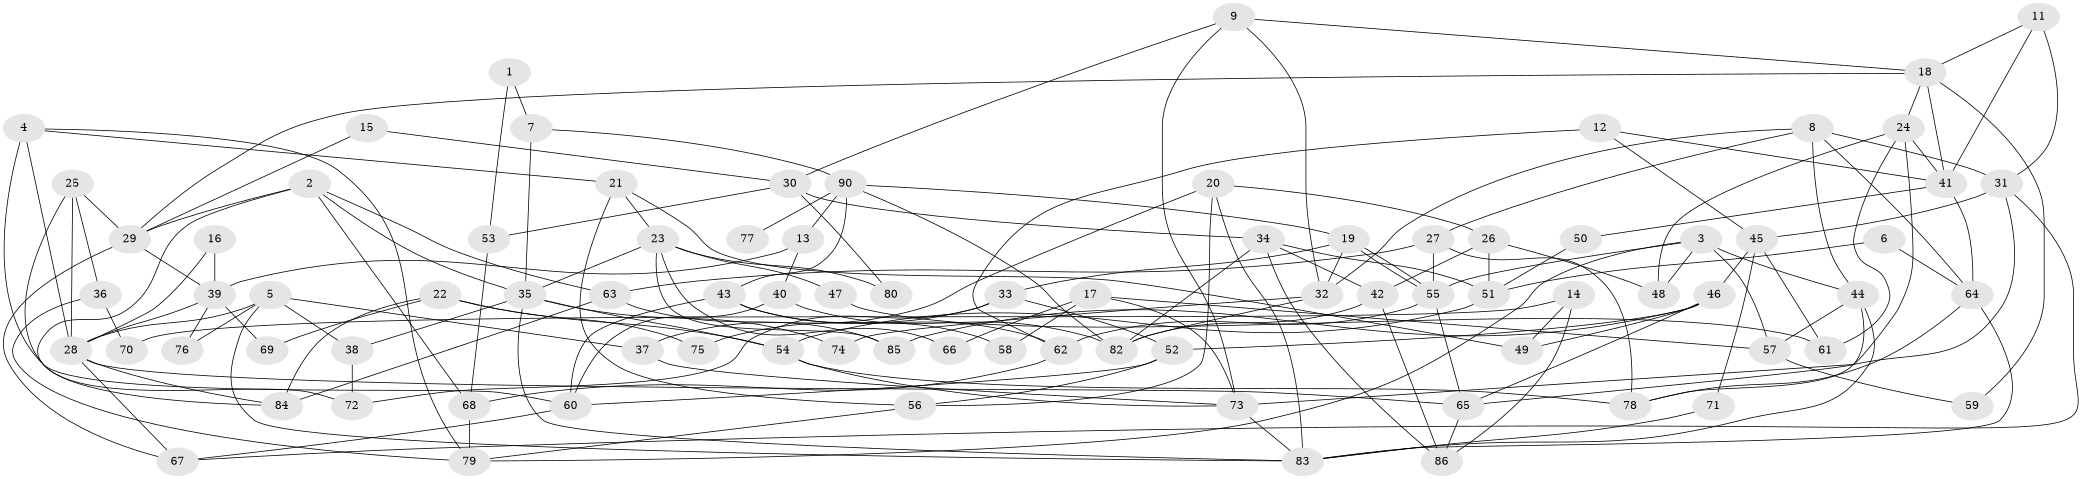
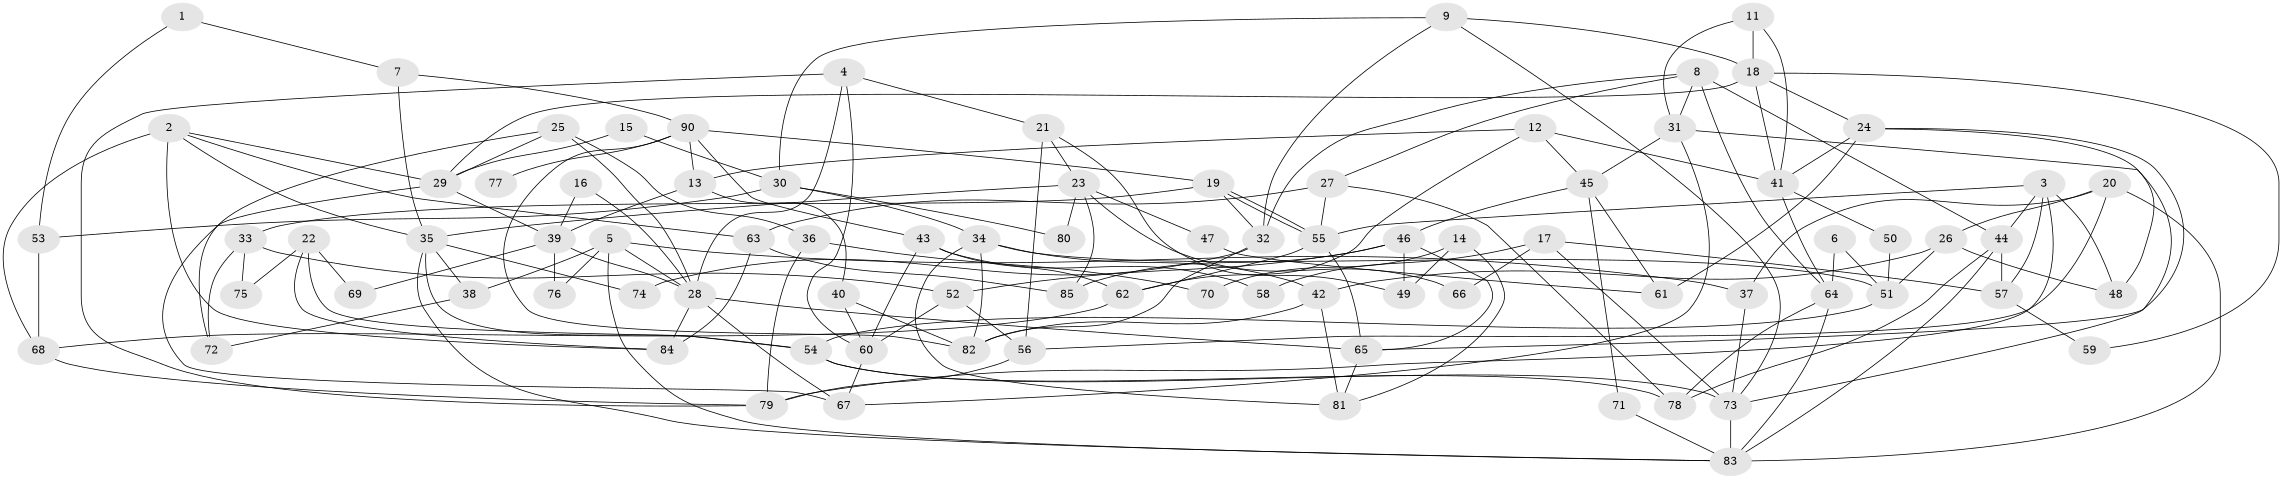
edge "12" -- "13": added
node "86": label "86" -> "81"
